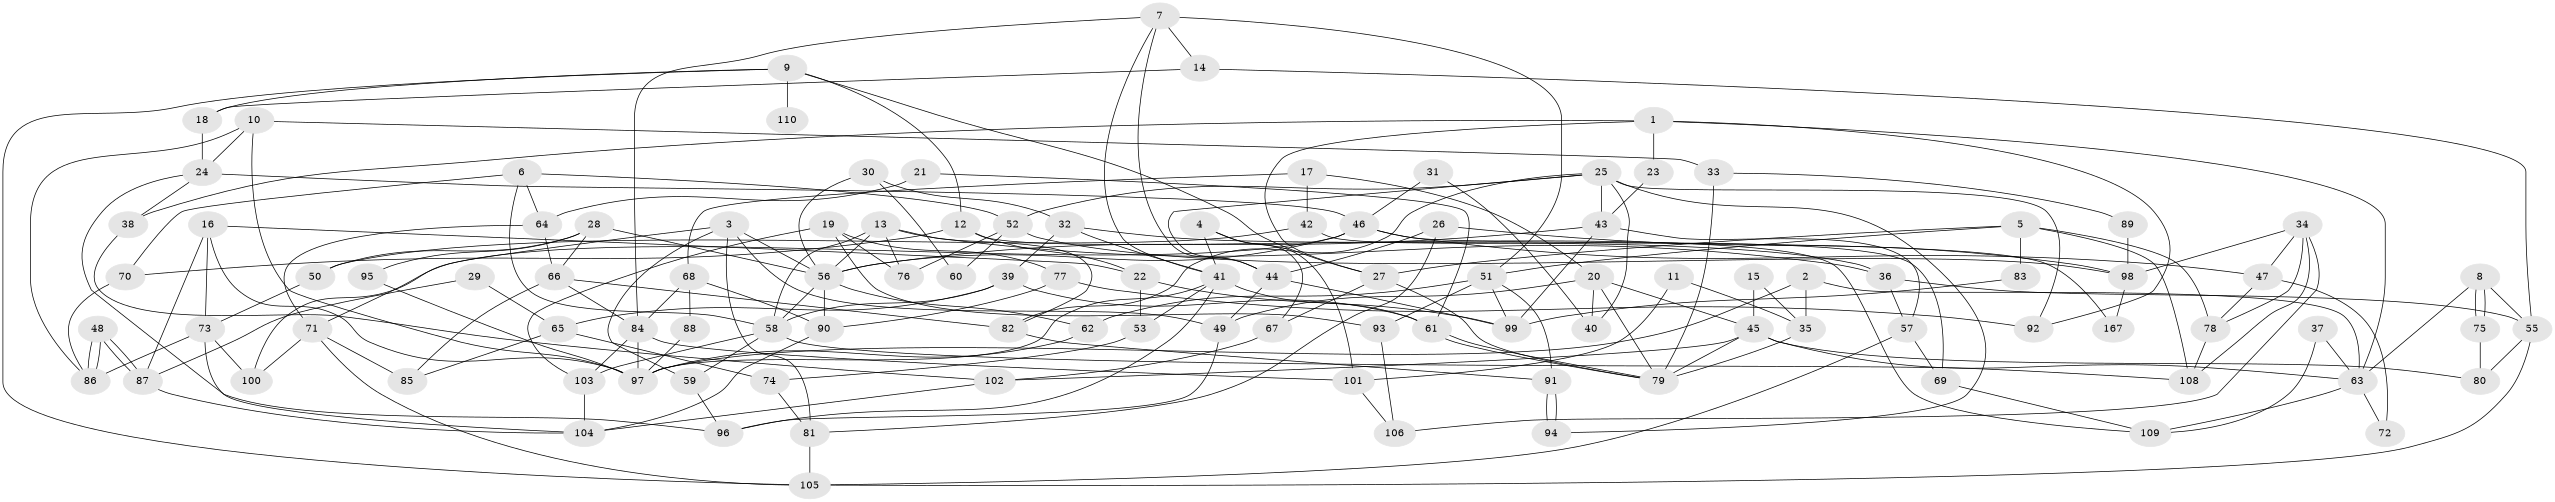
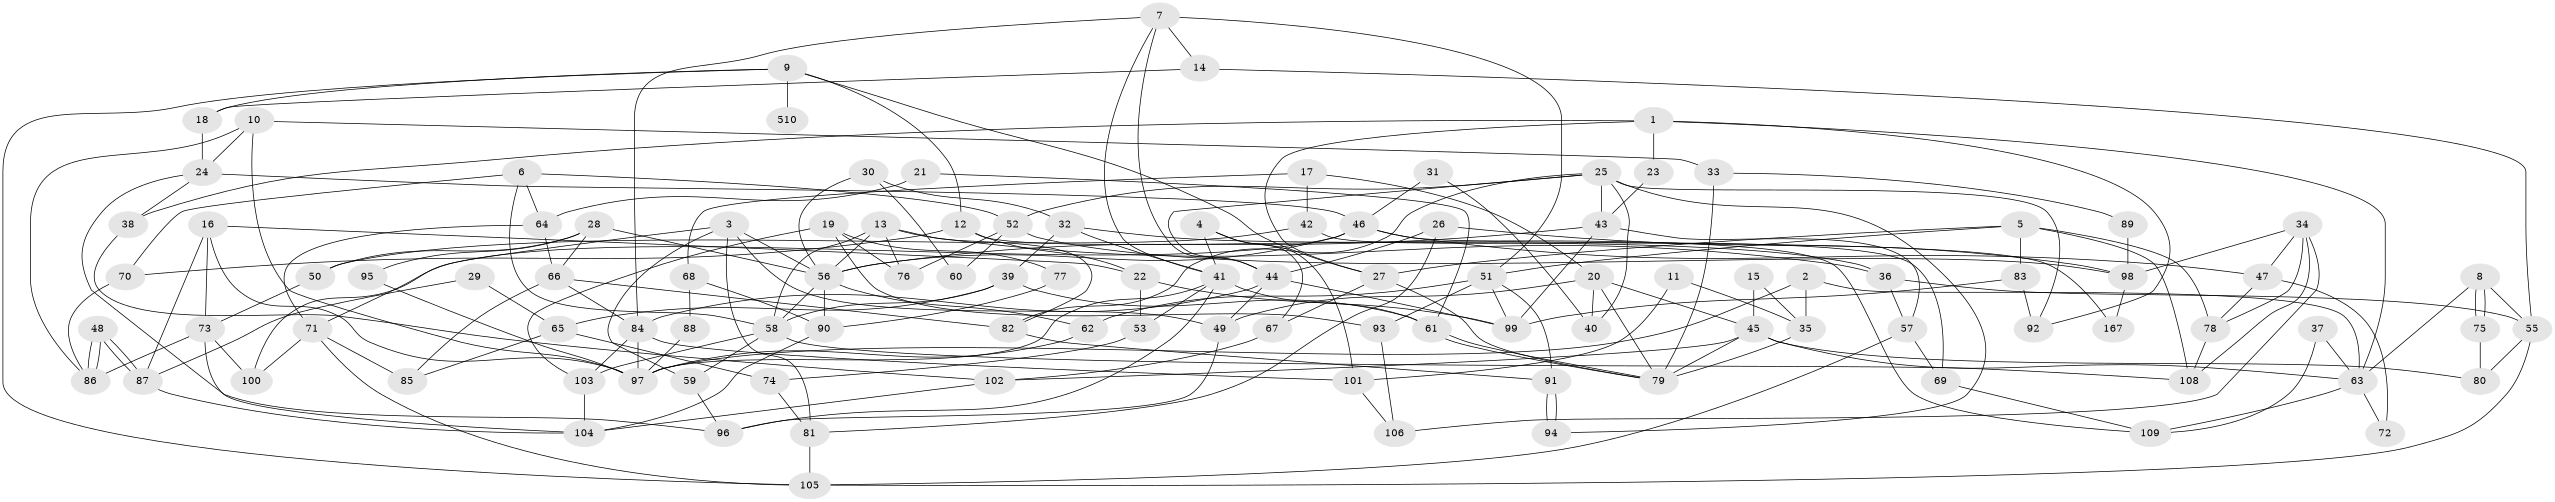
node "110": label "110" -> "510"
edge "68" -- "84": now "44" -- "84"
edge "77" -- "92": now "83" -- "92"
